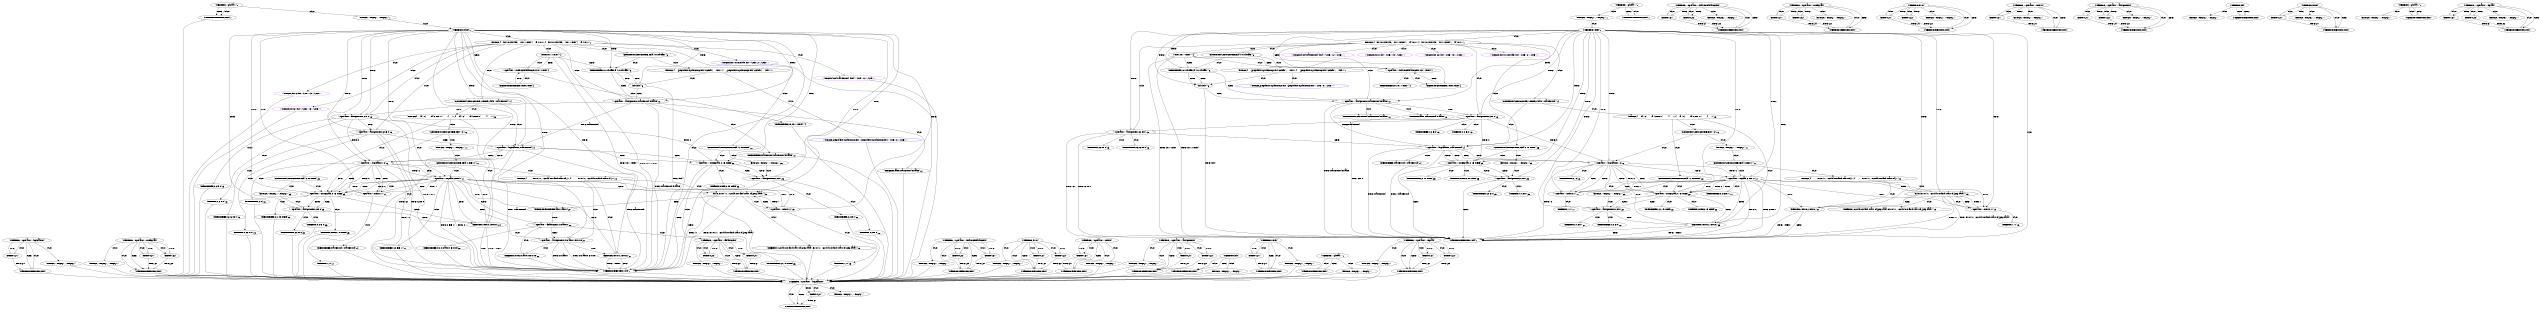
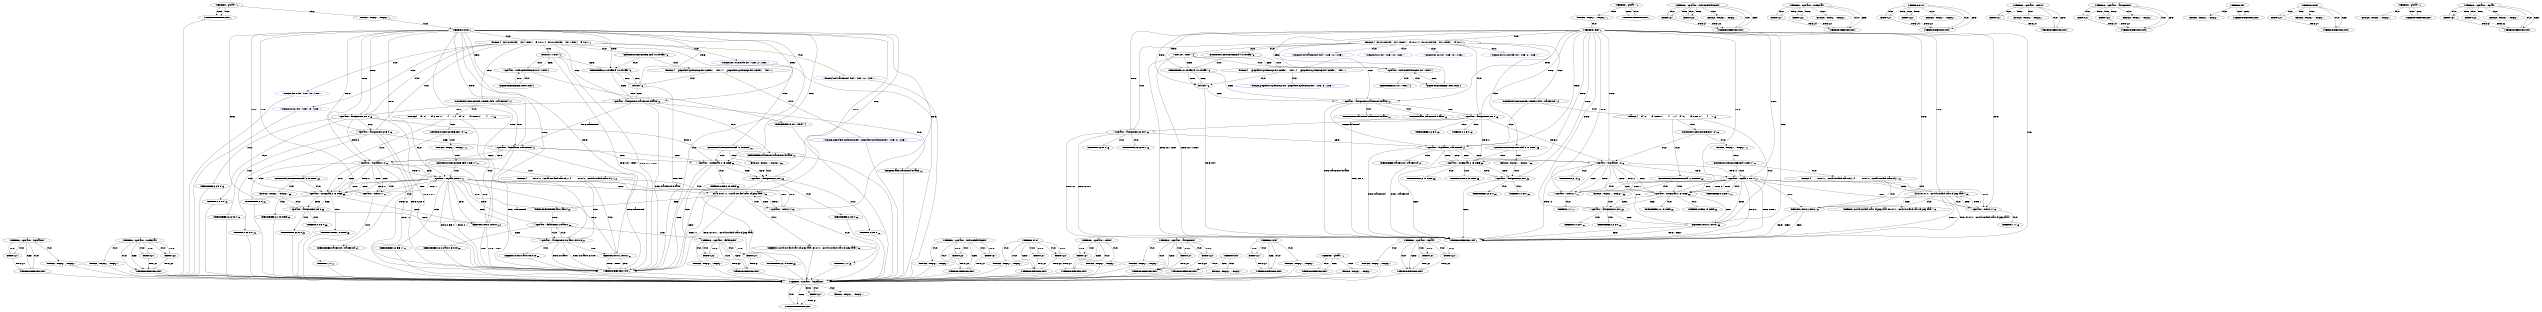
edge "(<operator>.fieldAccess,src.abort)" -> "(IDENTIFIER,src,src.abort = true)": label "AST: " -> "CFG: "
edge "(<operator>.fieldAccess,src.abort)" -> "(<operator>.assignment,src.abort = true)": label "CFG: " -> "AST: "
edge "(LITERAL,true,src.abort = true)" -> "(<operator>.fieldAccess,src.abort)": now "(<operator>.assignment,src.abort = true)" -> "(<operator>.fieldAccess,src.abort)"
